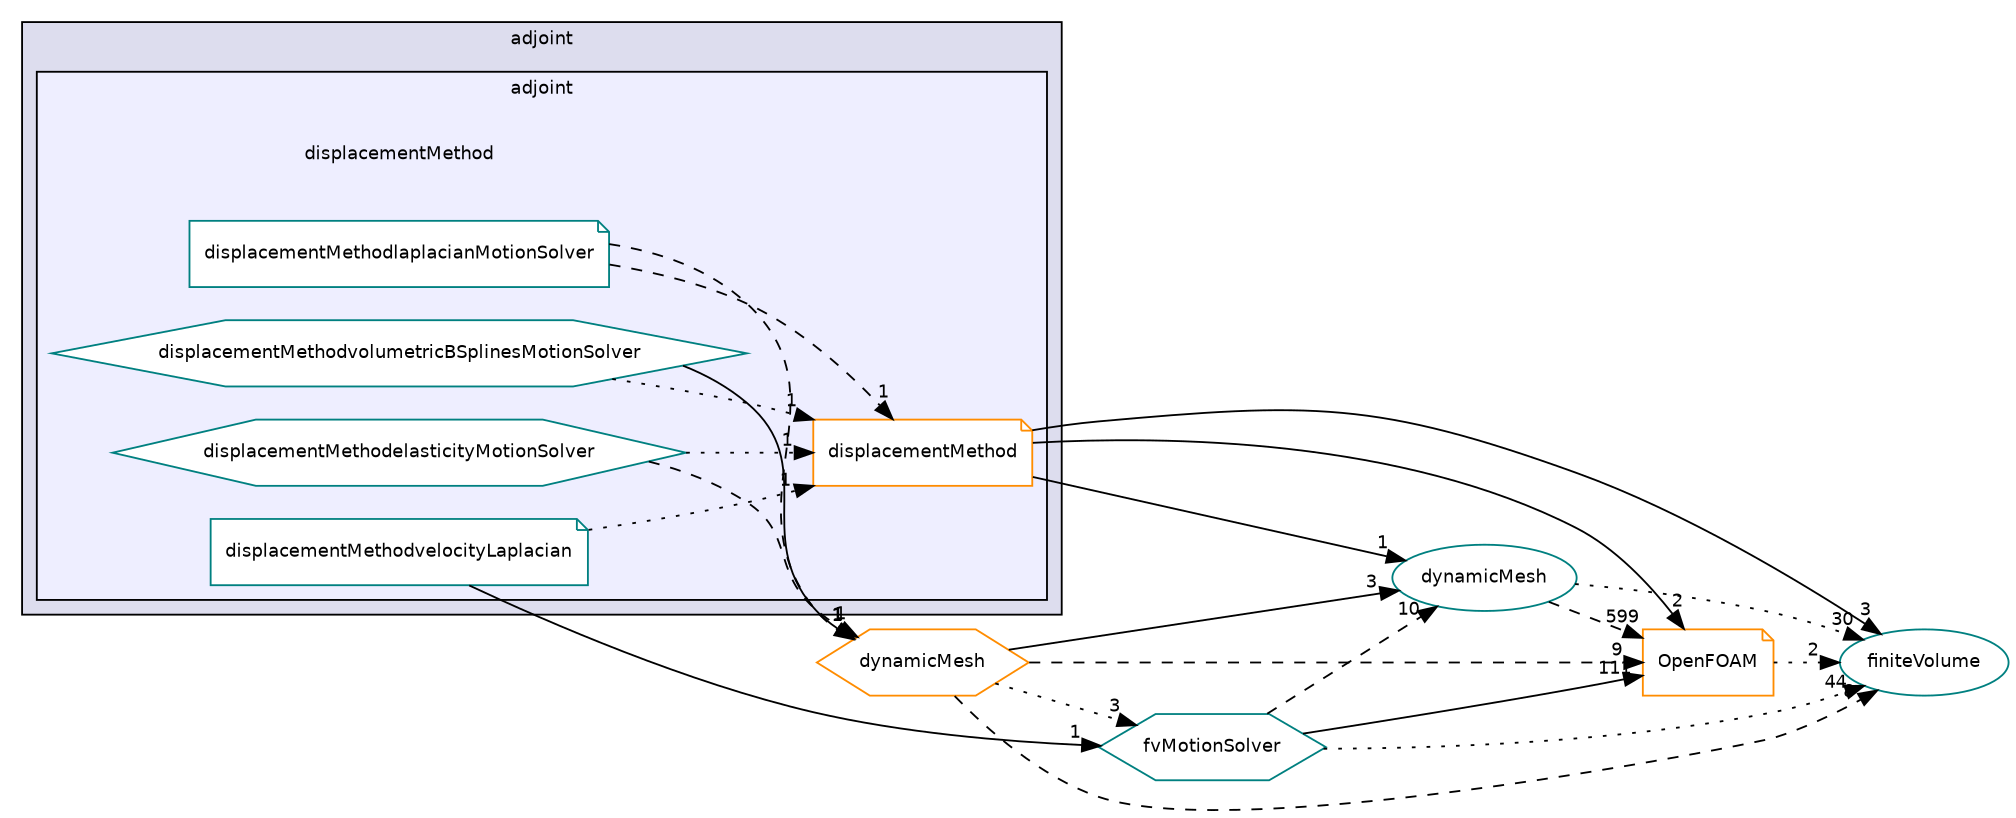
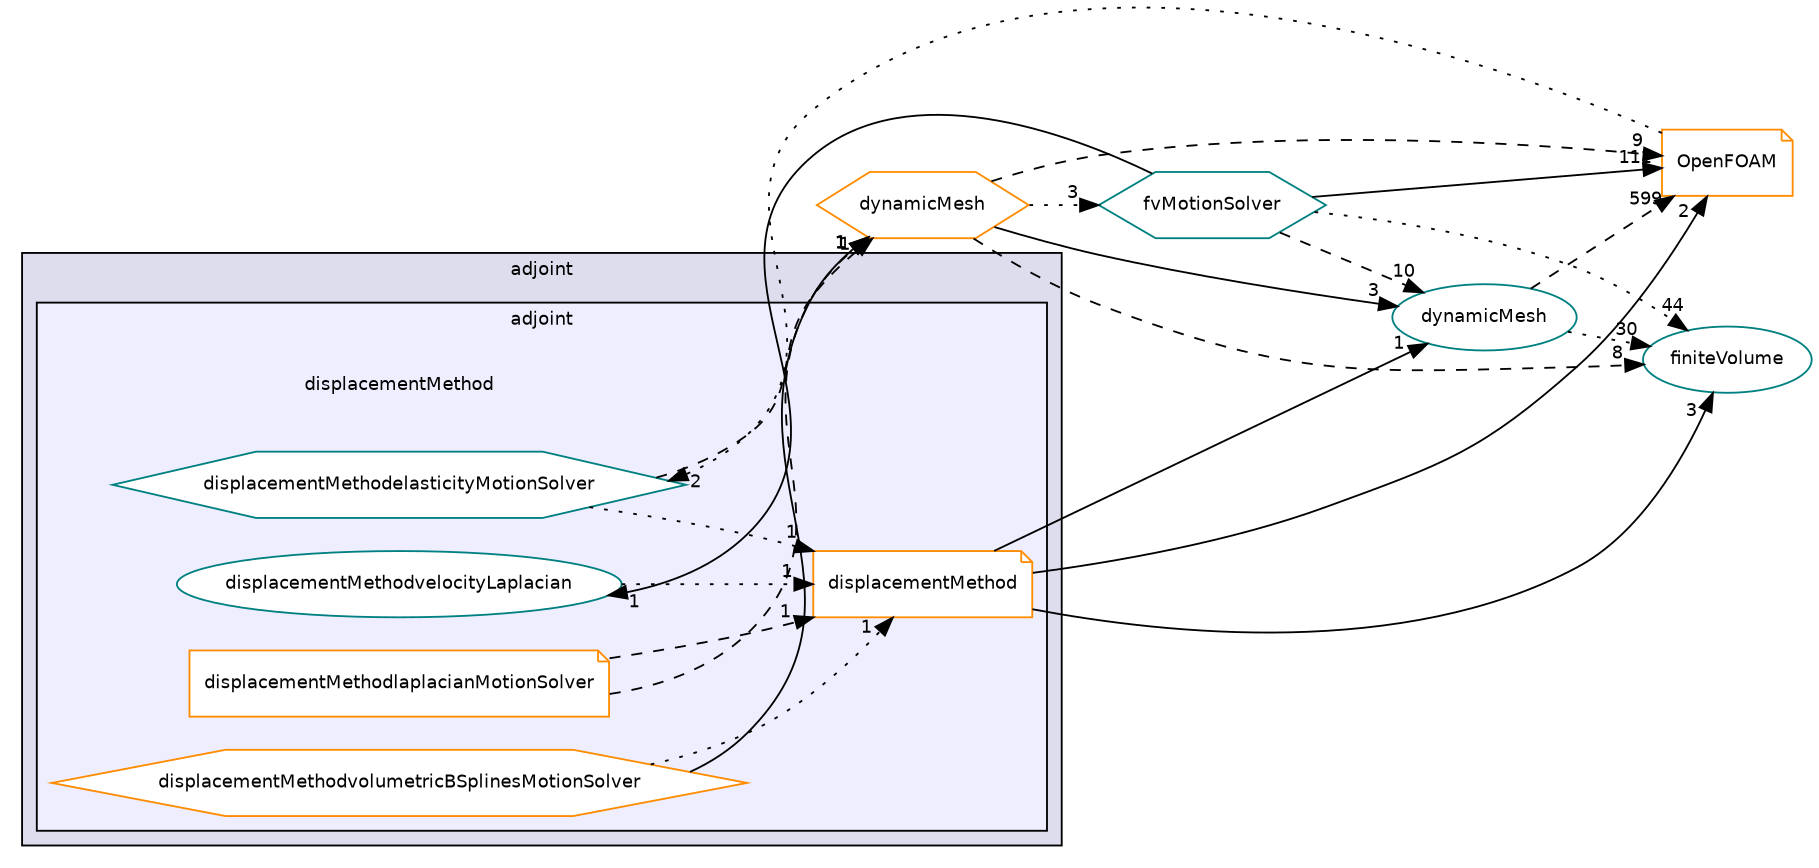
node "displacementMethodlaplacianMotionSolver": color teal -> darkorange
node "displacementMethodvolumetricBSplinesMotionSolver": color teal -> darkorange
node "displacementMethodvelocityLaplacian": shape note -> ellipse
edge "OpenFOAM" -> "finiteVolume": now "OpenFOAM" -> "displacementMethodelasticityMotionSolver"
edge "displacementMethodvelocityLaplacian" -> "fvMotionSolver": reversed
